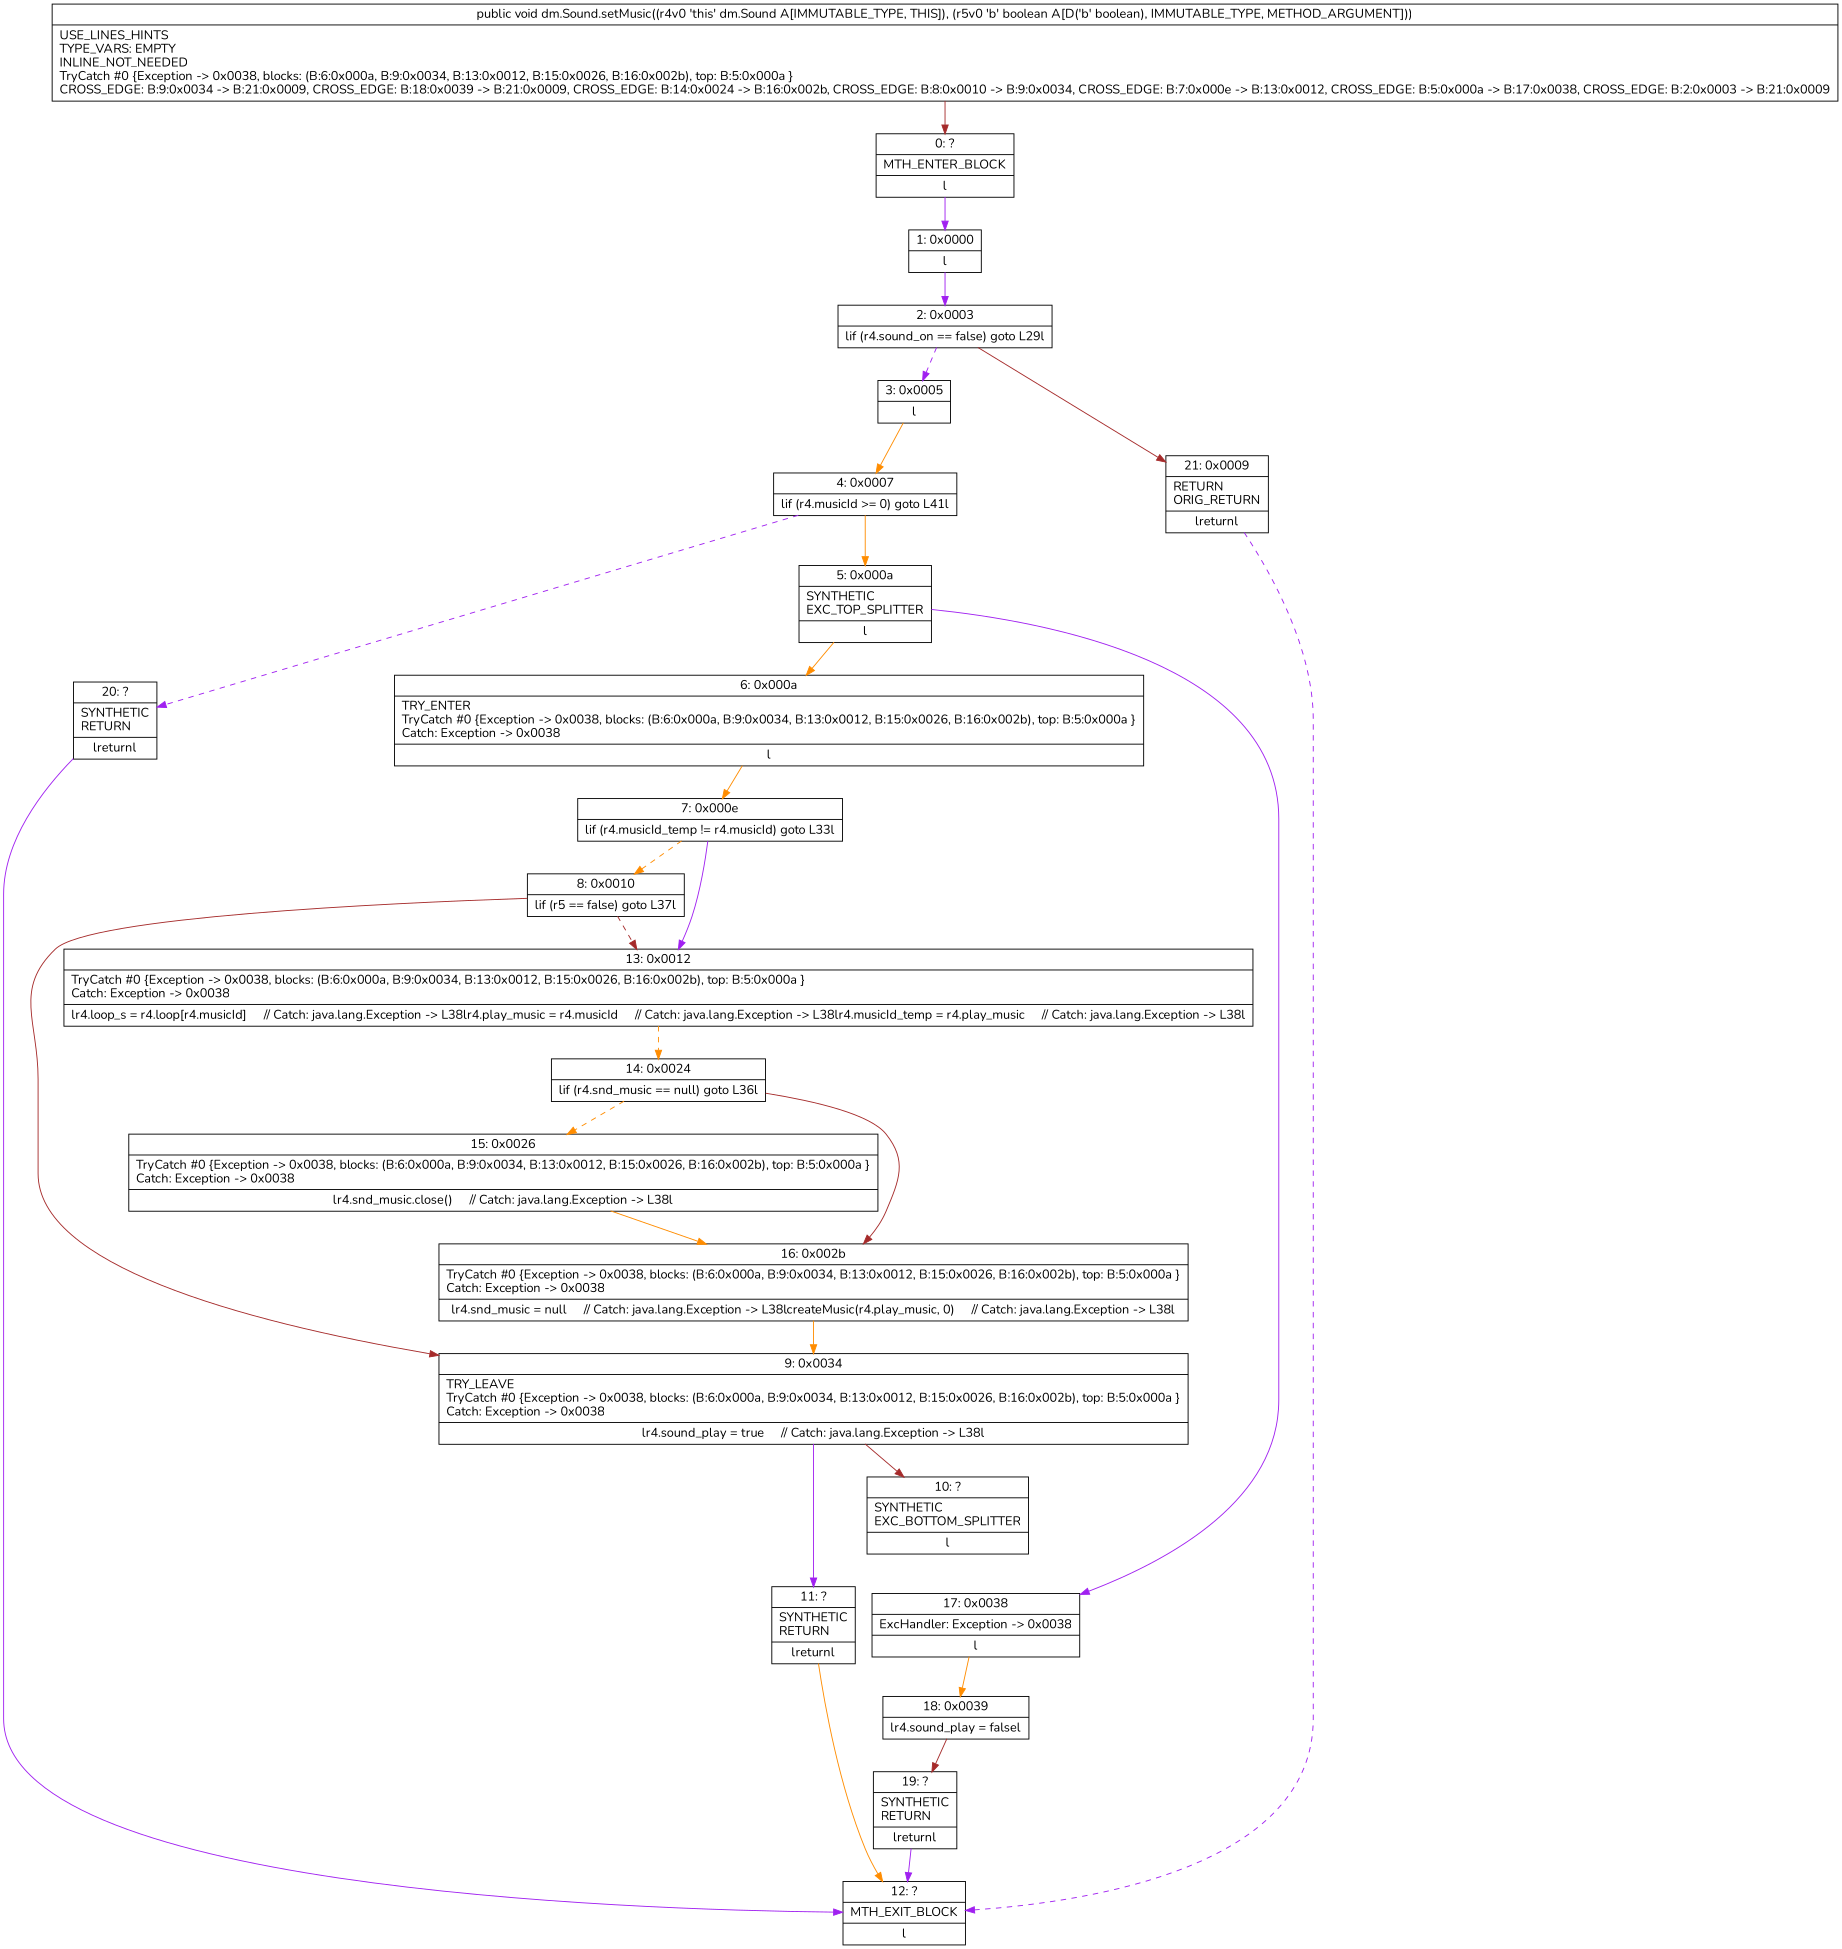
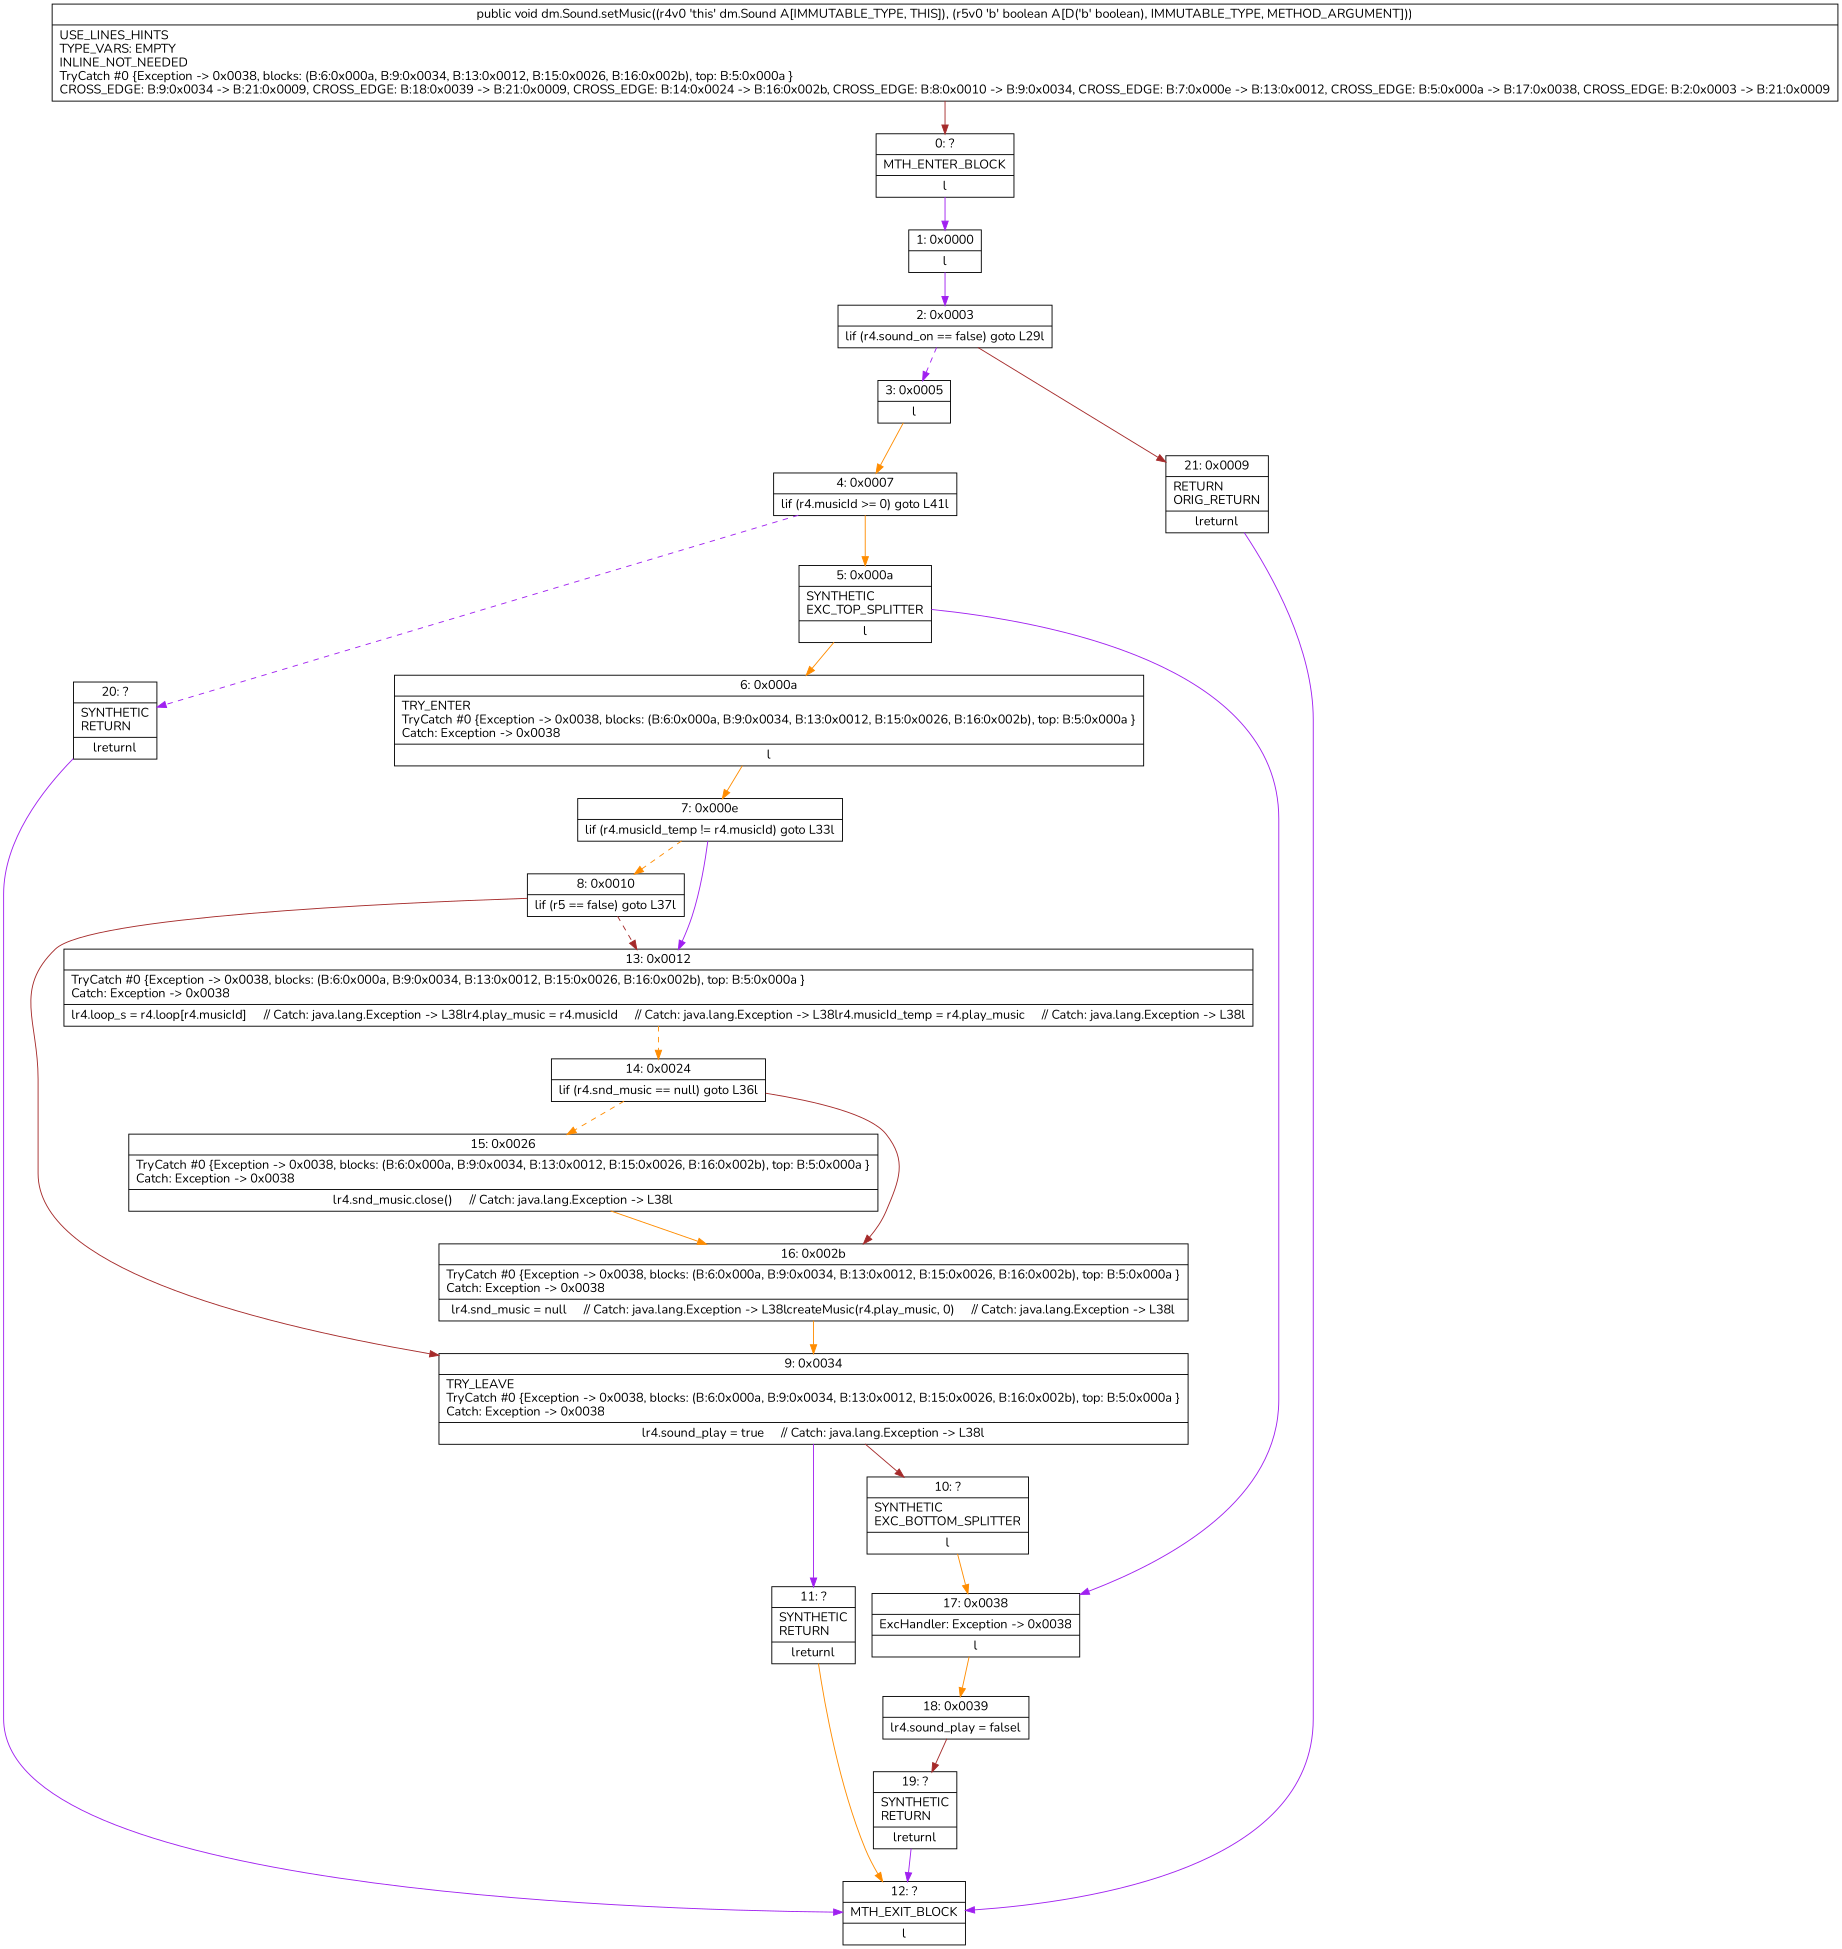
edge "21: 0x0009" -> "12: ?": style dashed -> solid
edge "10: ?" -> "17: 0x0038": added
